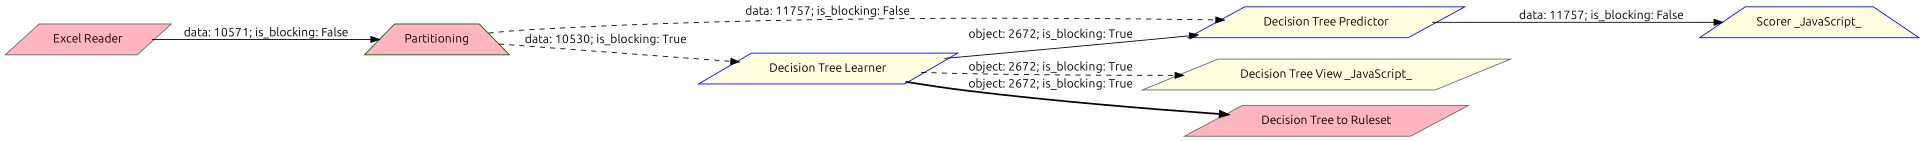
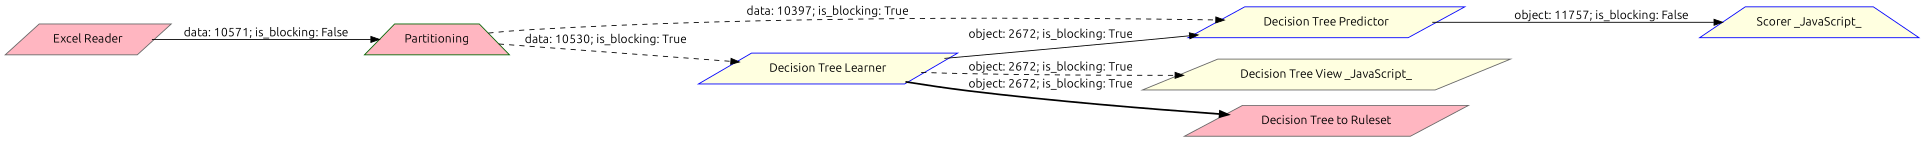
edge "Partitioning" -> "Decision Tree Predictor": label "data: 11757; is_blocking: False" -> "data: 10397; is_blocking: True"
edge "Decision Tree Predictor" -> "Scorer _JavaScript_": label "data: 11757; is_blocking: False" -> "object: 11757; is_blocking: False"
